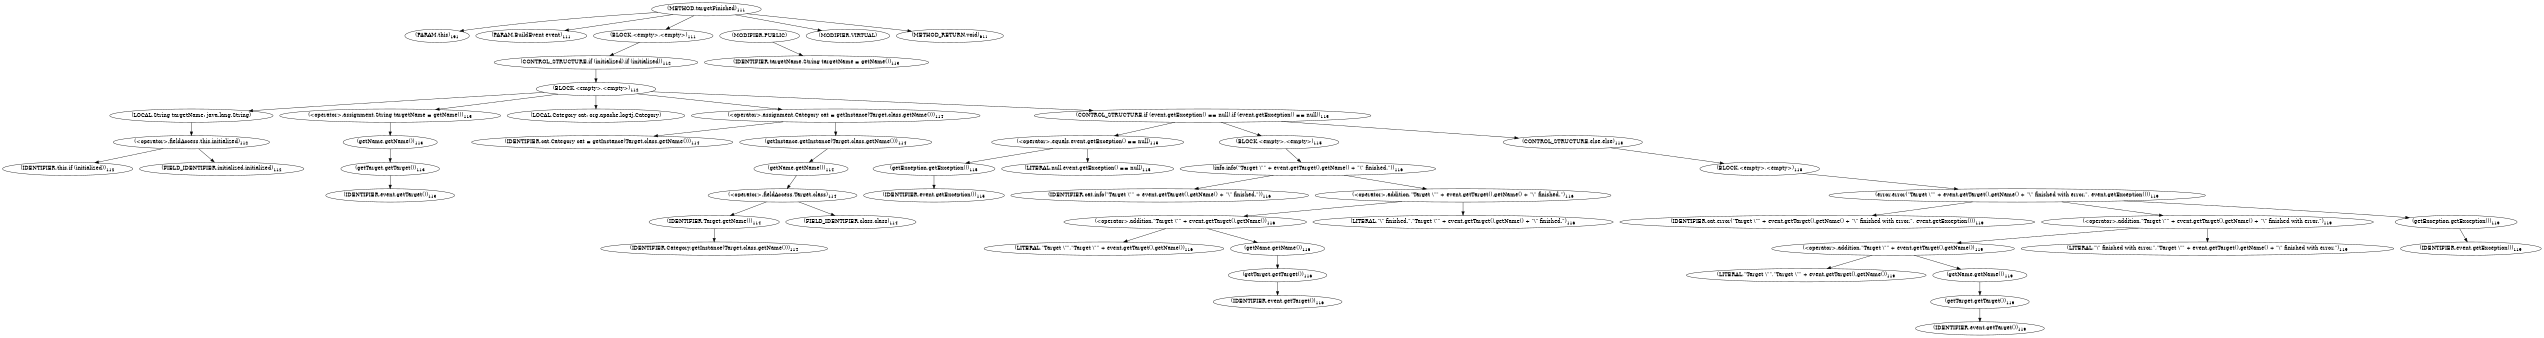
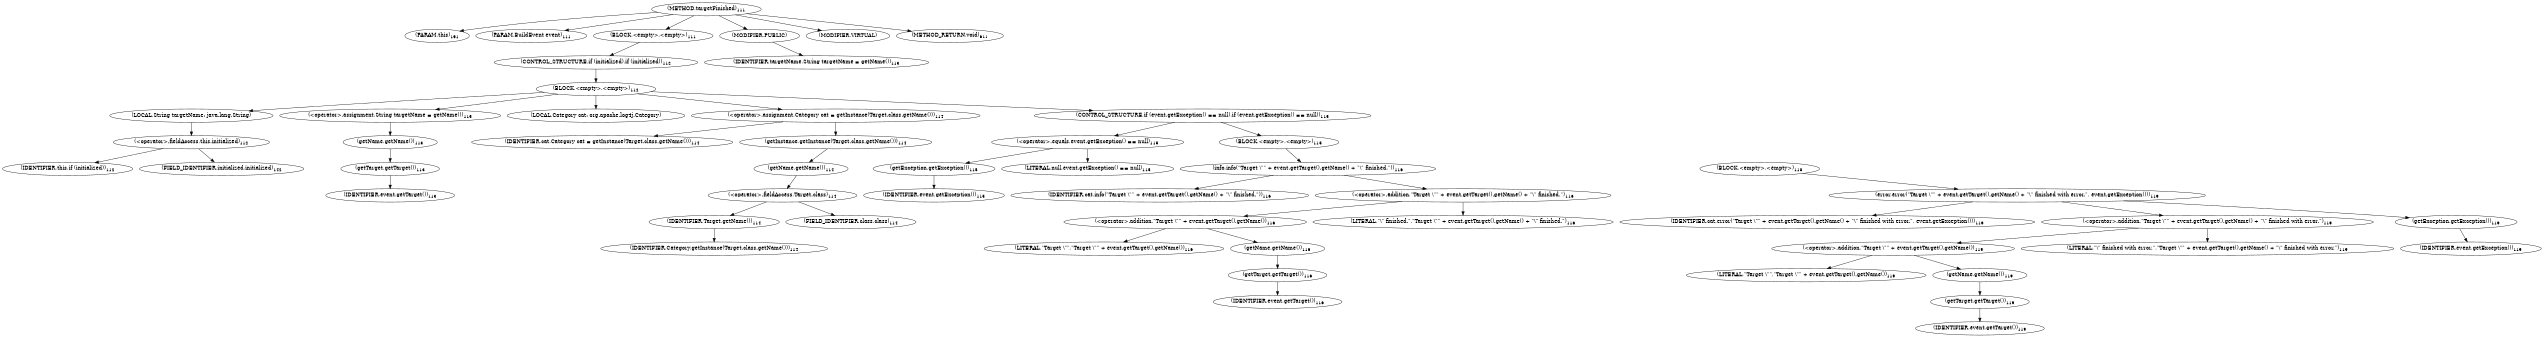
edge "(METHOD,targetFinished)" -> "(MODIFIER,PUBLIC)": added
node "(CONTROL_STRUCTURE,else,else)": removed
node "(FIELD_IDENTIFIER,initialized,initialized)": text "112" -> "142"
